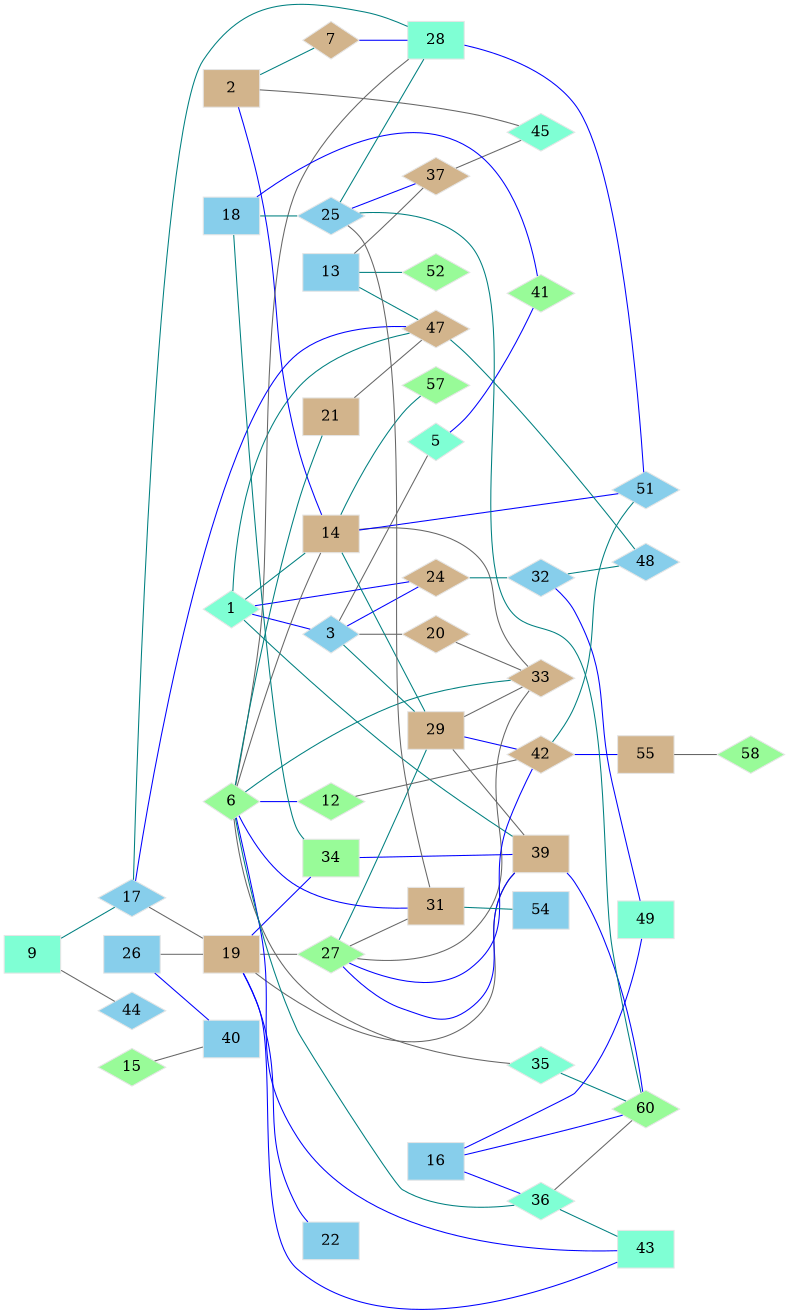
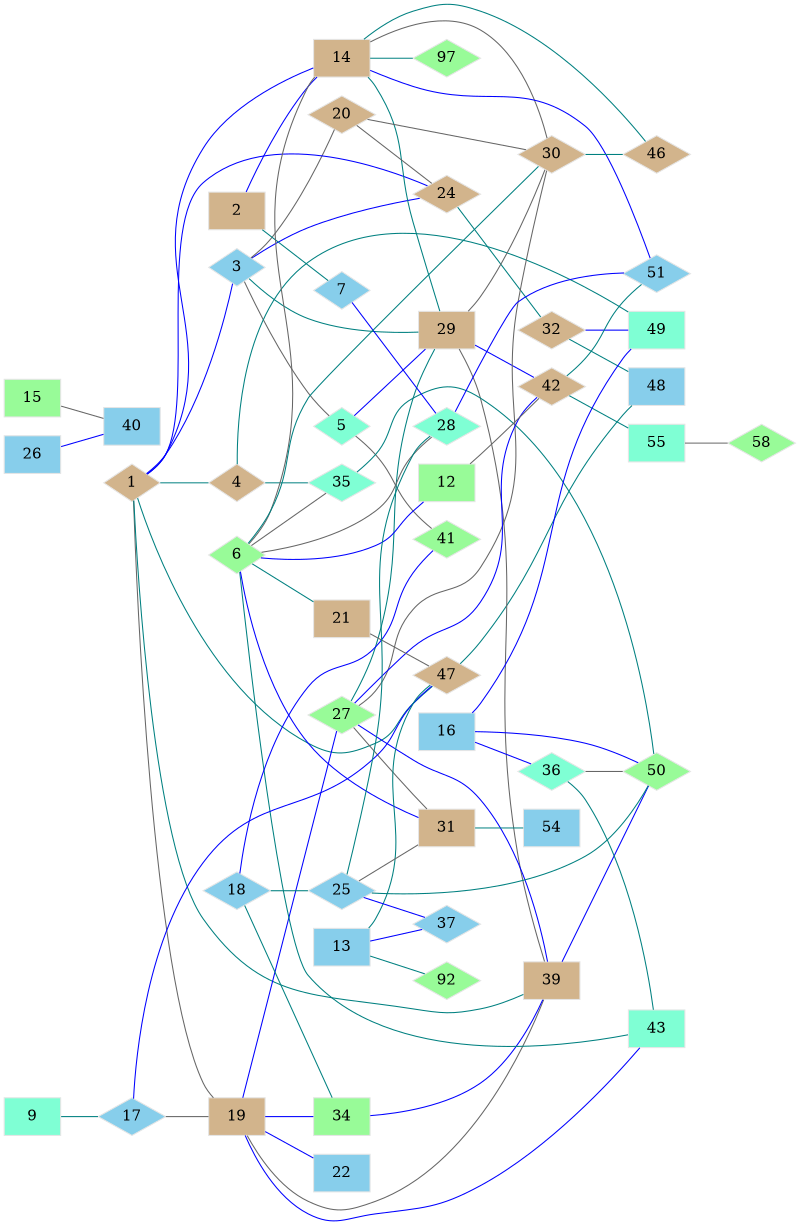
node "7": fillcolor tan -> skyblue
node "28": shape box -> diamond
node "45": removed
edge "20" -- "24": added
node "46": added
node "37": fillcolor tan -> skyblue
node "18": shape box -> diamond
edge "37" -- "13": color gray40 -> blue
node "52": label "52" -> "92"
edge "28" -- "17": removed
edge "41" -- "5": color blue -> gray40
edge "29" -- "5": added
node "57": label "57" -> "97"
node "4": added
node "48": shape diamond -> box
node "32": fillcolor skyblue -> tan
edge "14" -- "1": color teal -> blue
node "1": fillcolor aquamarine -> tan
node "33": label "33" -> "30"
edge "42" -- "55": color blue -> teal
node "55": fillcolor tan -> aquamarine
node "12": shape diamond -> box
edge "26" -- "19": now "1" -- "19"
edge "19" -- "27": color gray40 -> blue
node "44": removed
edge "6" -- "36": removed
node "15": shape diamond -> box
node "60": label "60" -> "50"
edge "6" -- "43": color blue -> teal
